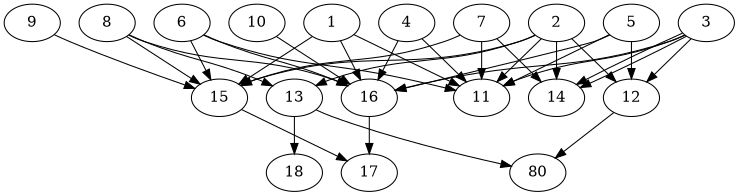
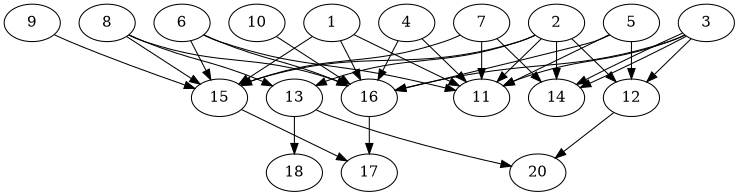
node "80": label "80" -> "20"
